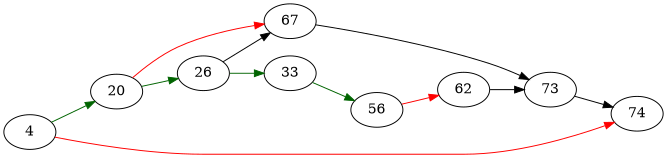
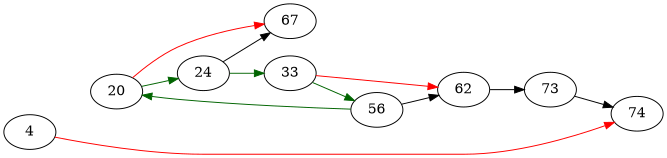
edge "67" -> "73": removed
node "26": label "26" -> "24"
edge "33" -> "62": added
edge "56" -> "62": color red -> black
edge "4" -> "20": now "56" -> "20"
